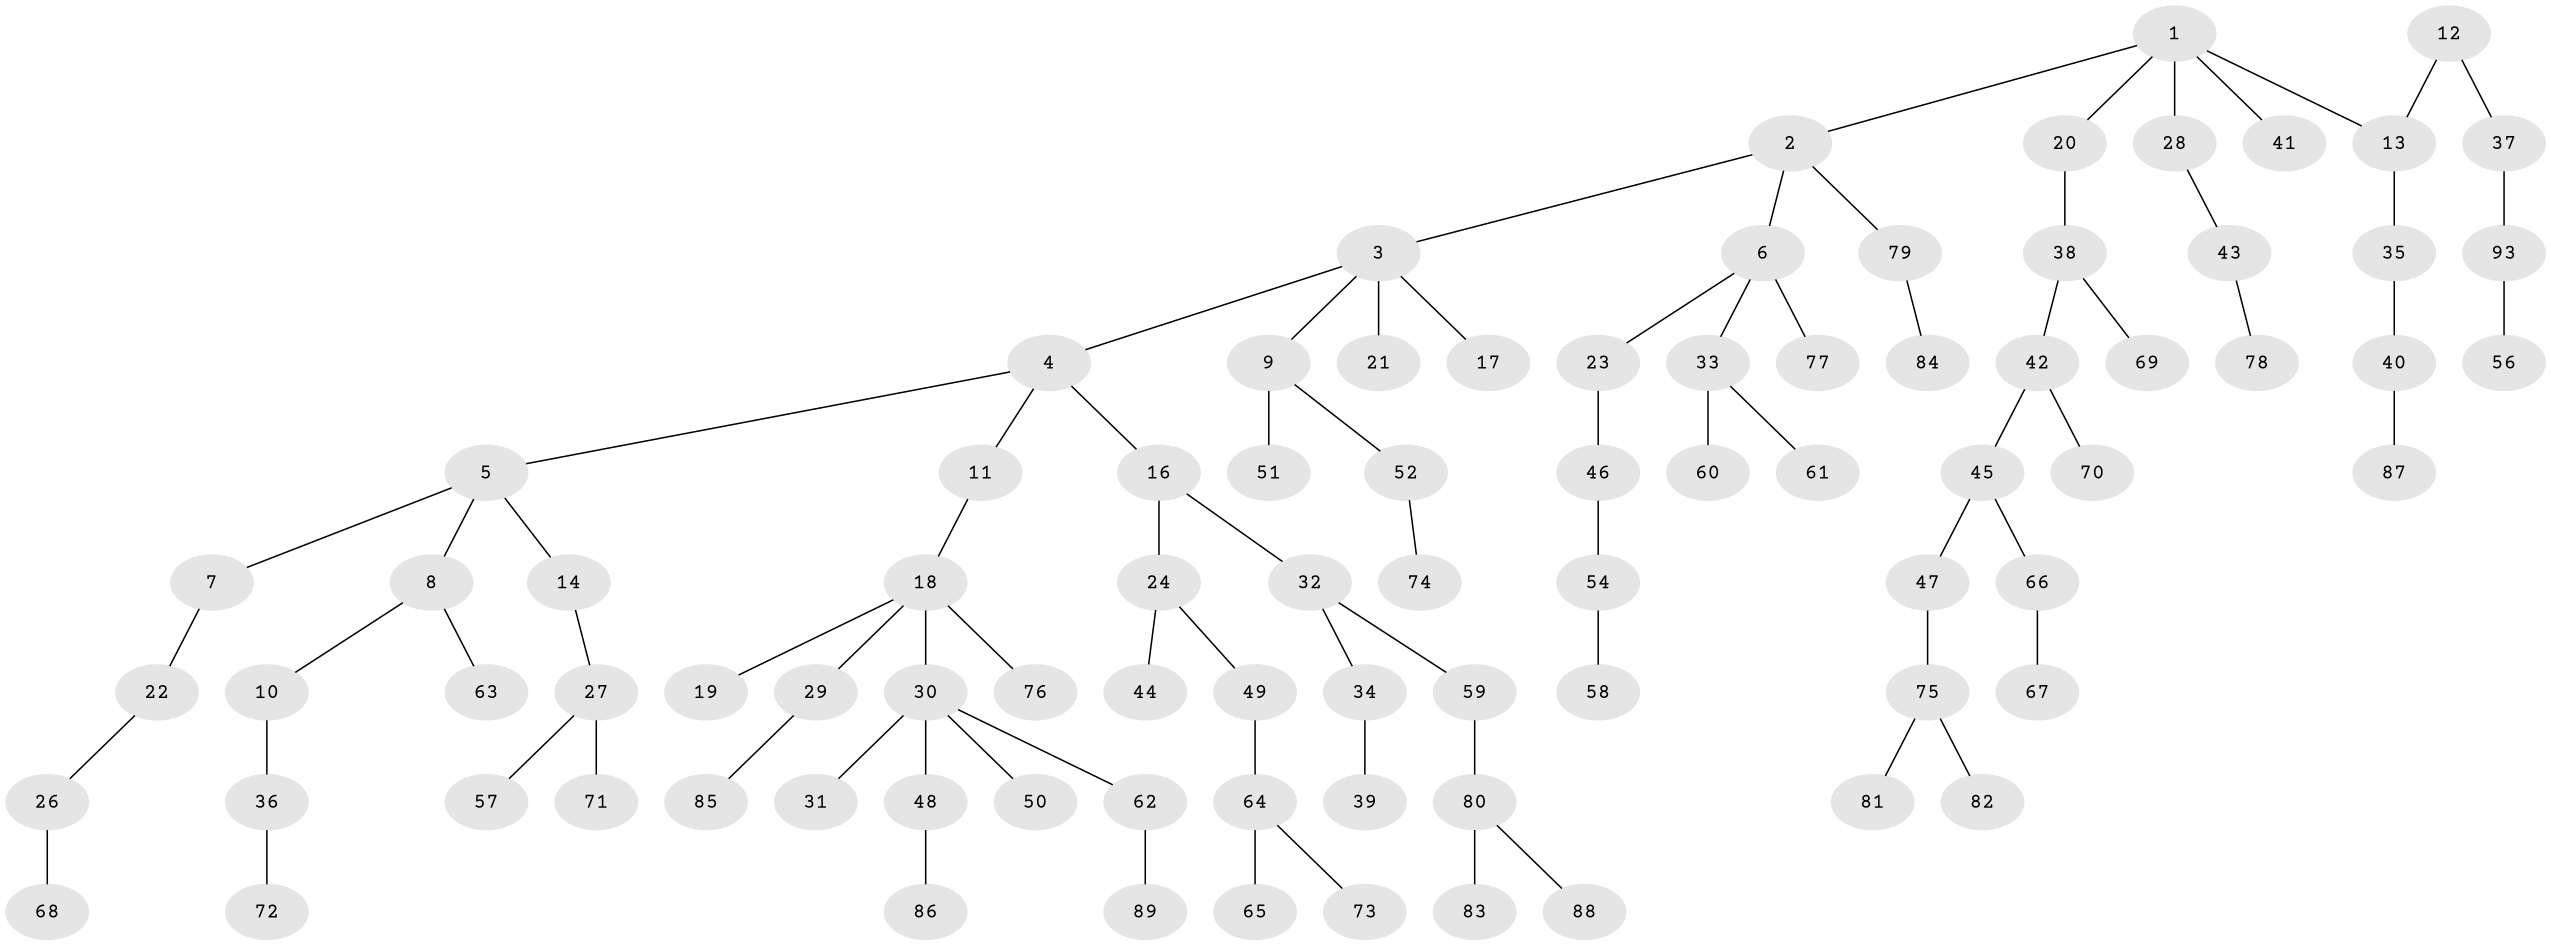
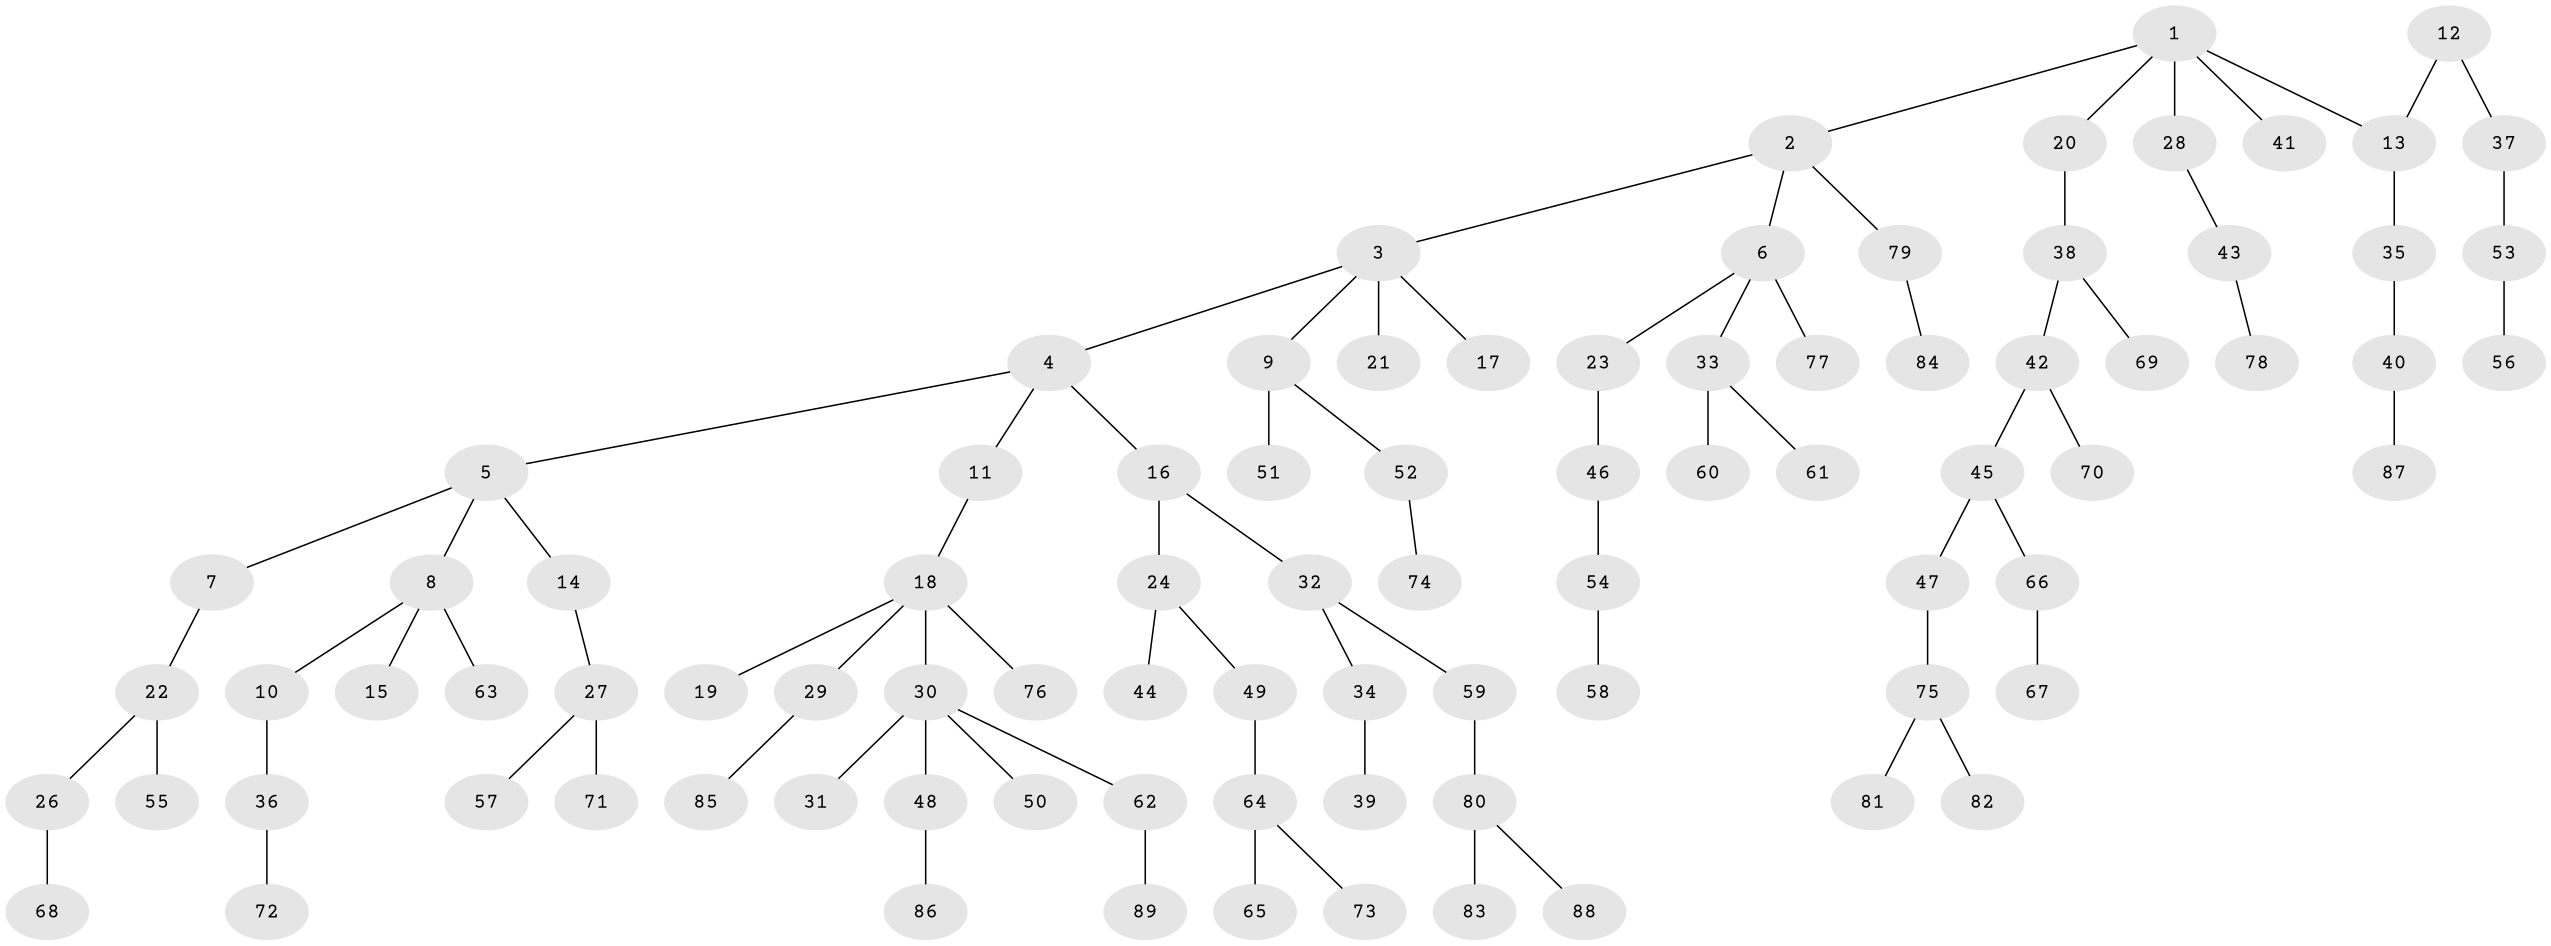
node "93": label "93" -> "53"
node "15": added
node "55": added
